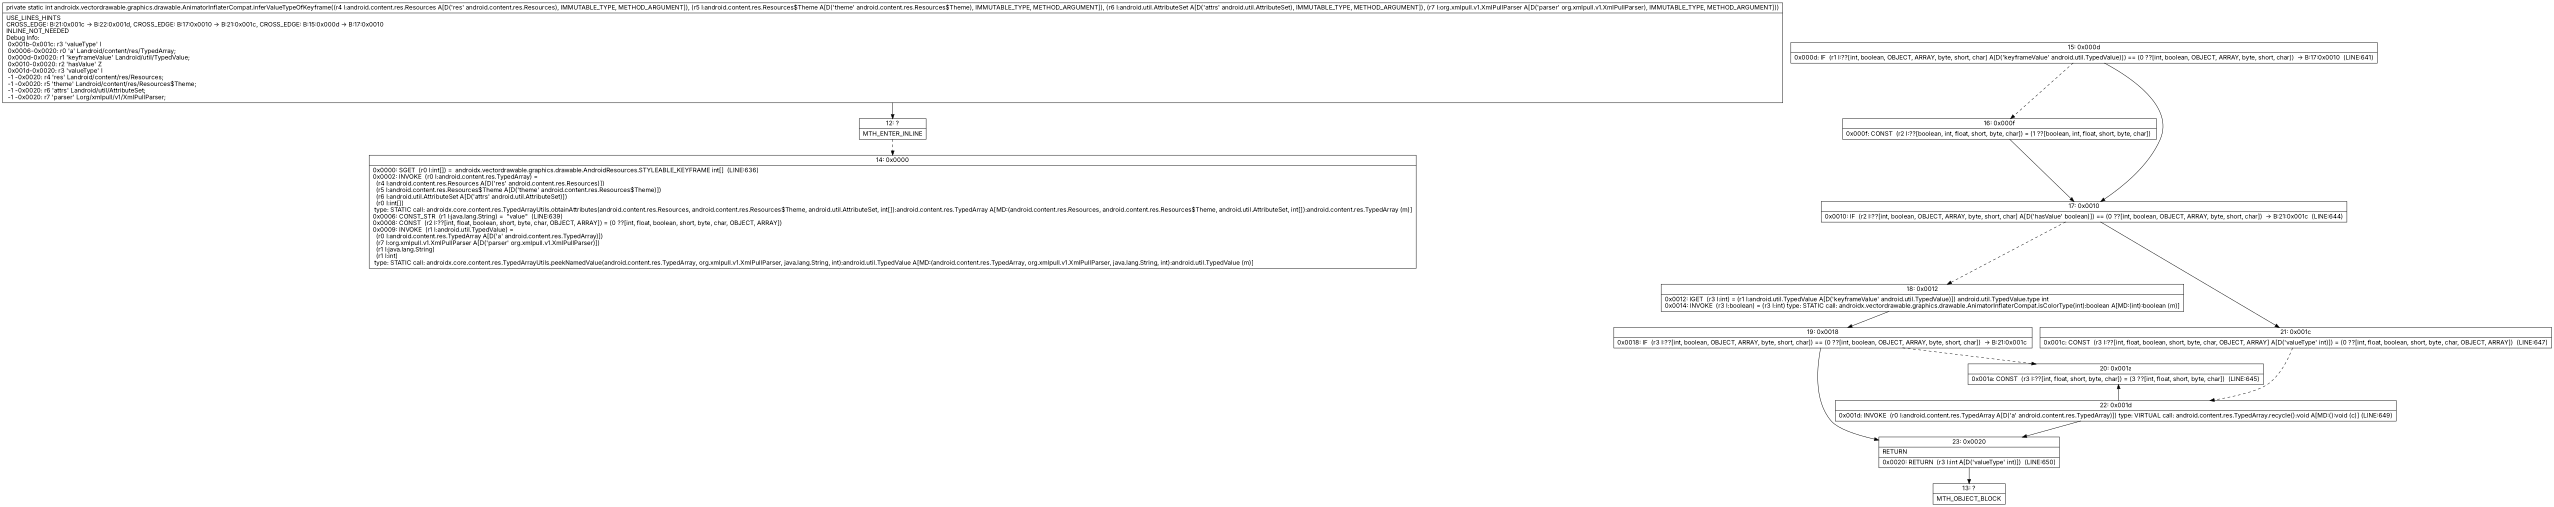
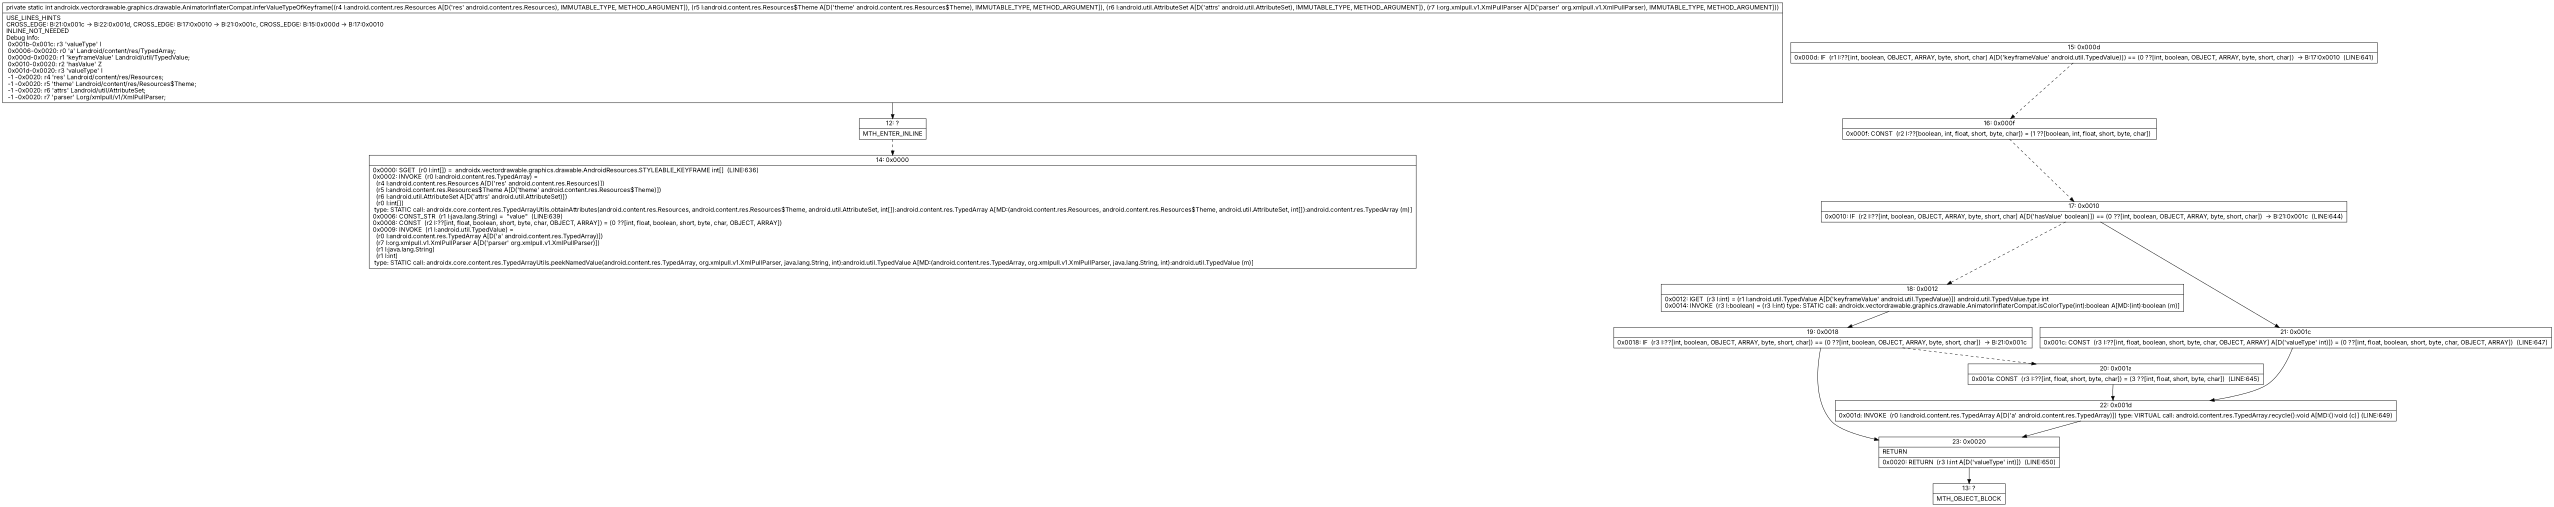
edge "15: 0x000d" -> "17: 0x0010": removed
edge "16: 0x000f" -> "17: 0x0010": style solid -> dashed
edge "21: 0x001c" -> "22: 0x001d": style dashed -> solid
edge "22: 0x001d" -> "20: 0x001a": reversed
